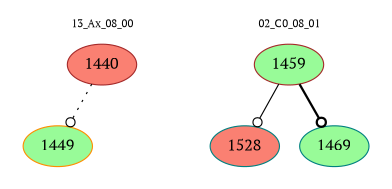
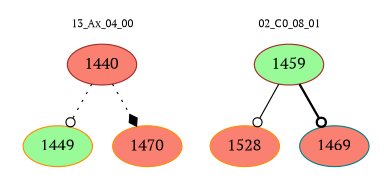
cluster "13_Ax_08_00": label "13_Ax_08_00" -> "13_Ax_04_00"
node "1470": added
node "1528": color teal -> darkorange
node "1469": fillcolor palegreen -> salmon
